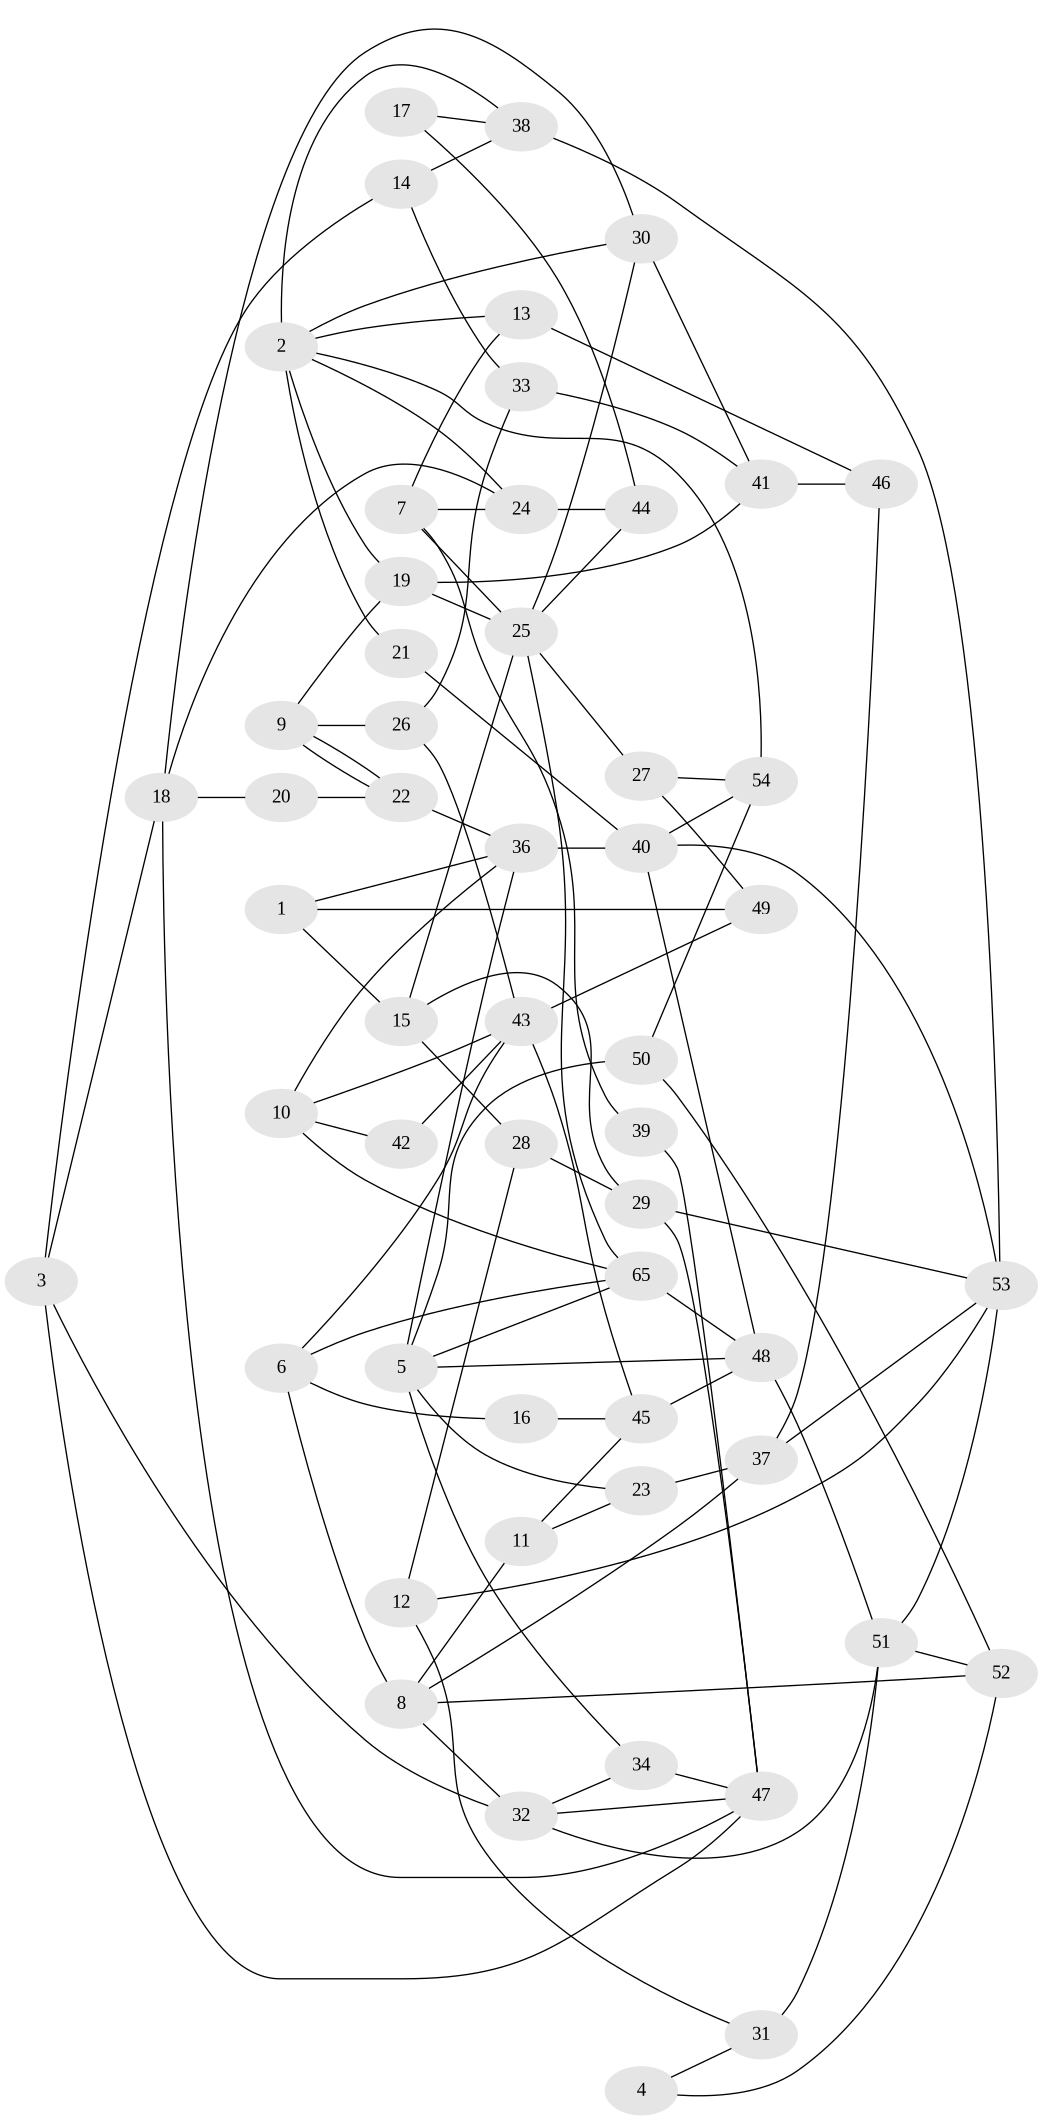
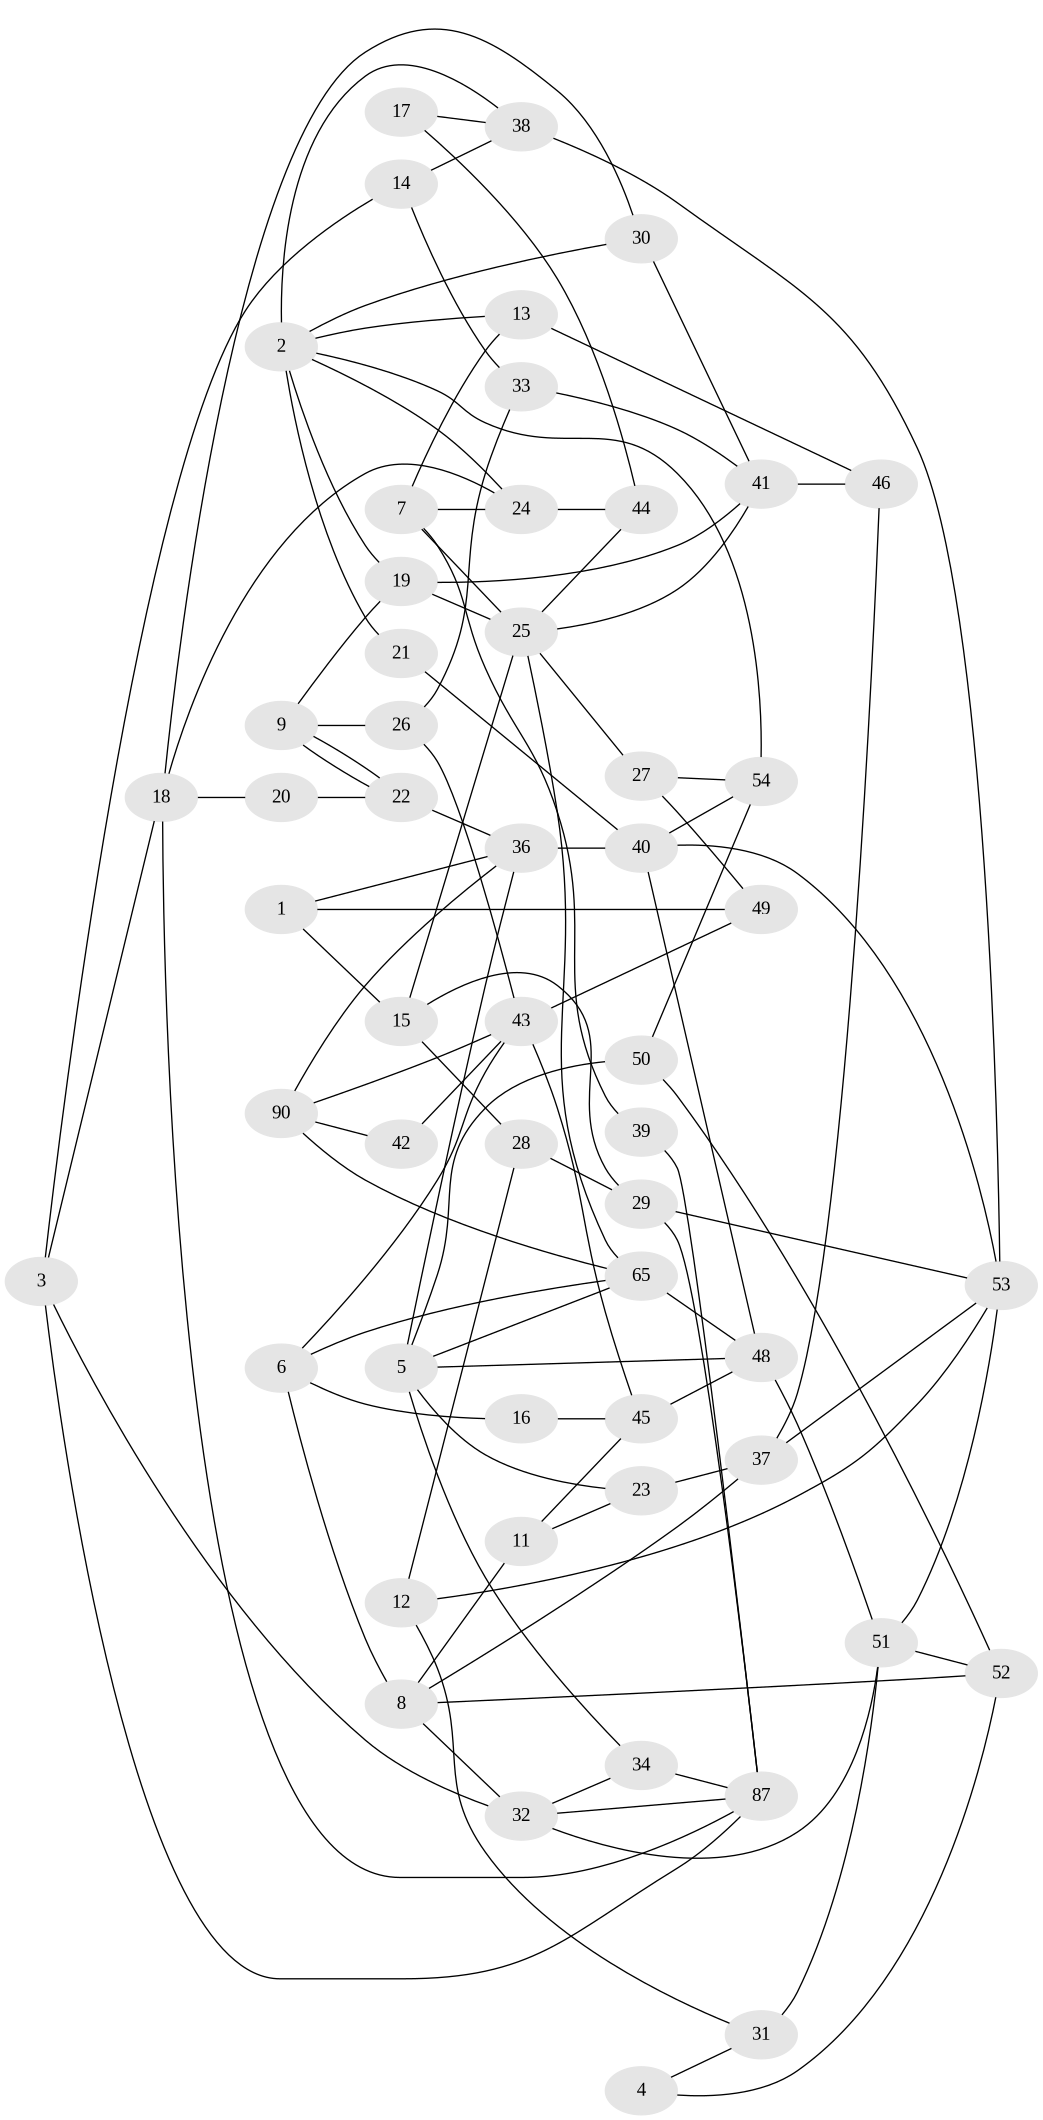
edge "30" -- "25": now "41" -- "25"
node "10": label "10" -> "90"
node "47": label "47" -> "87"
